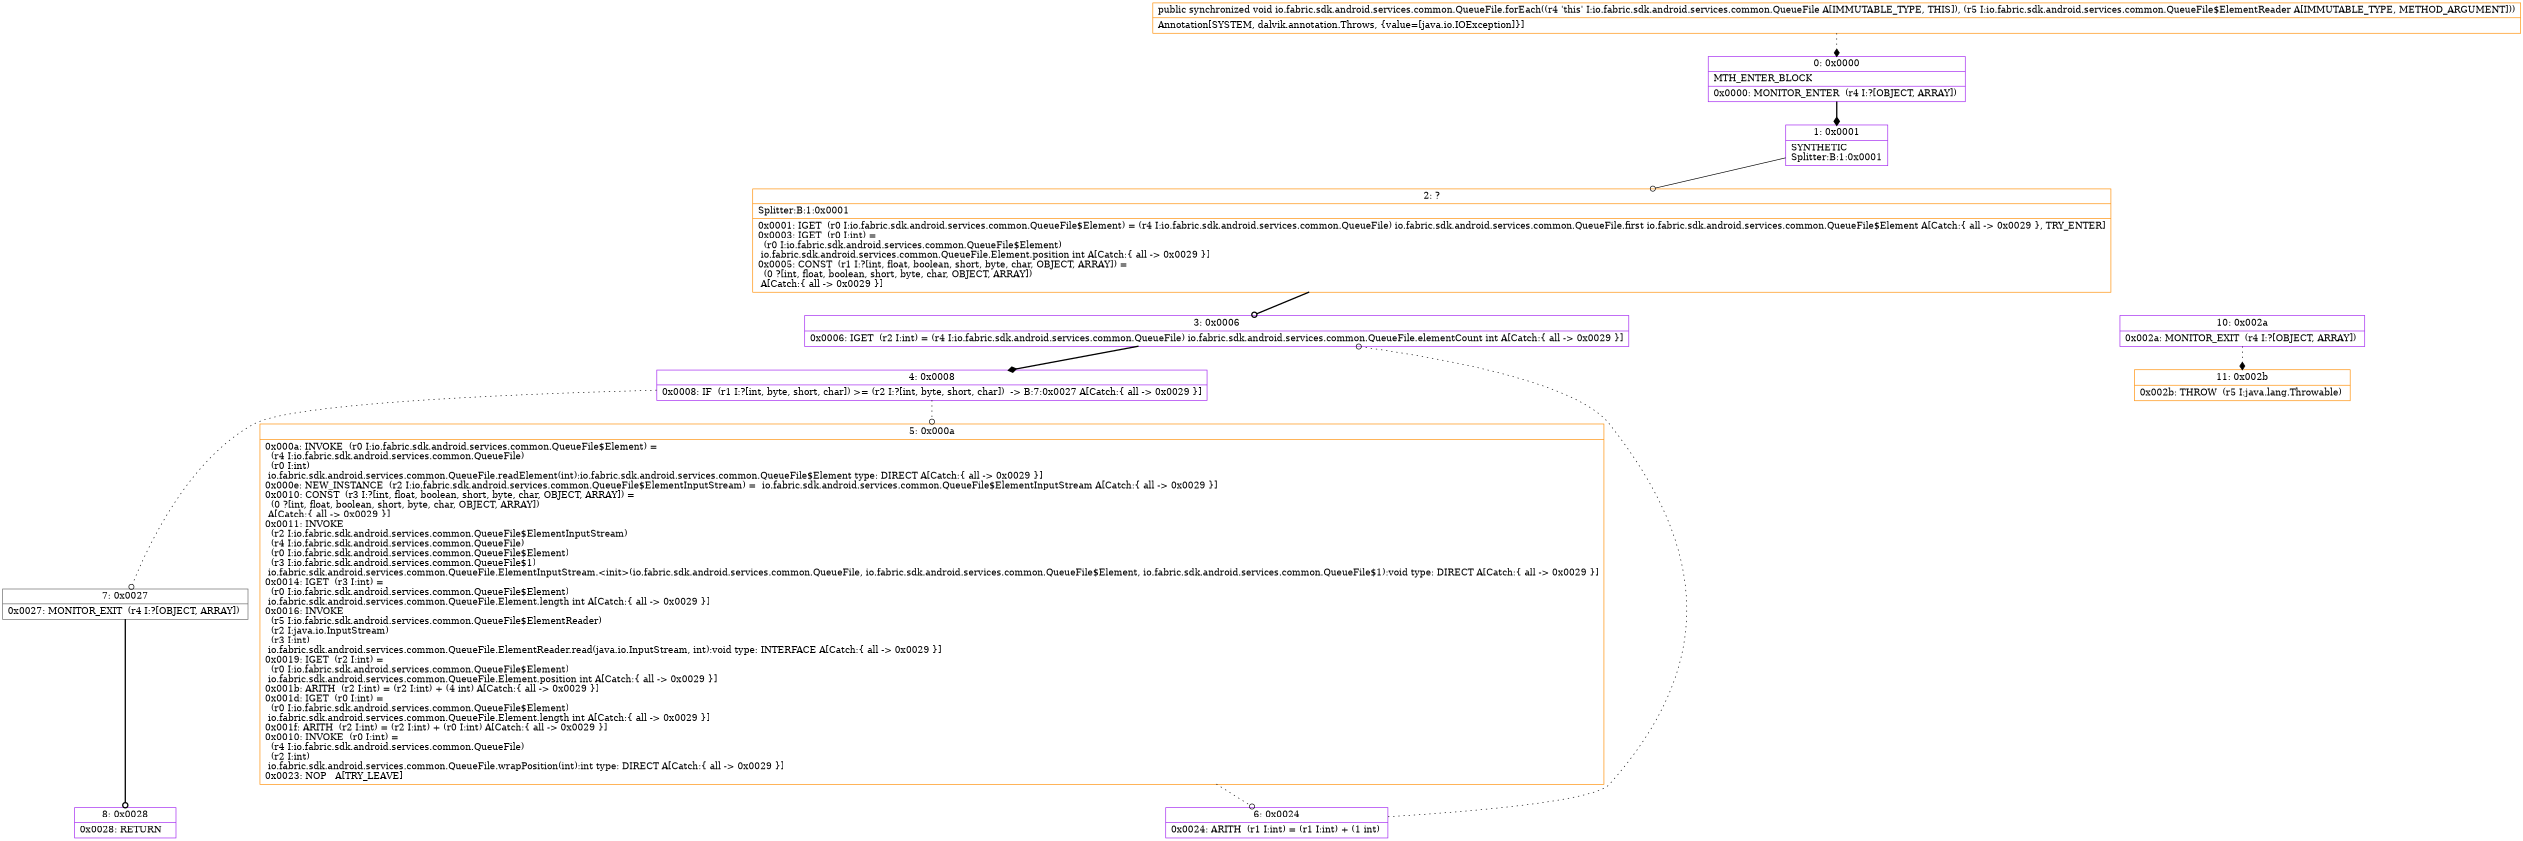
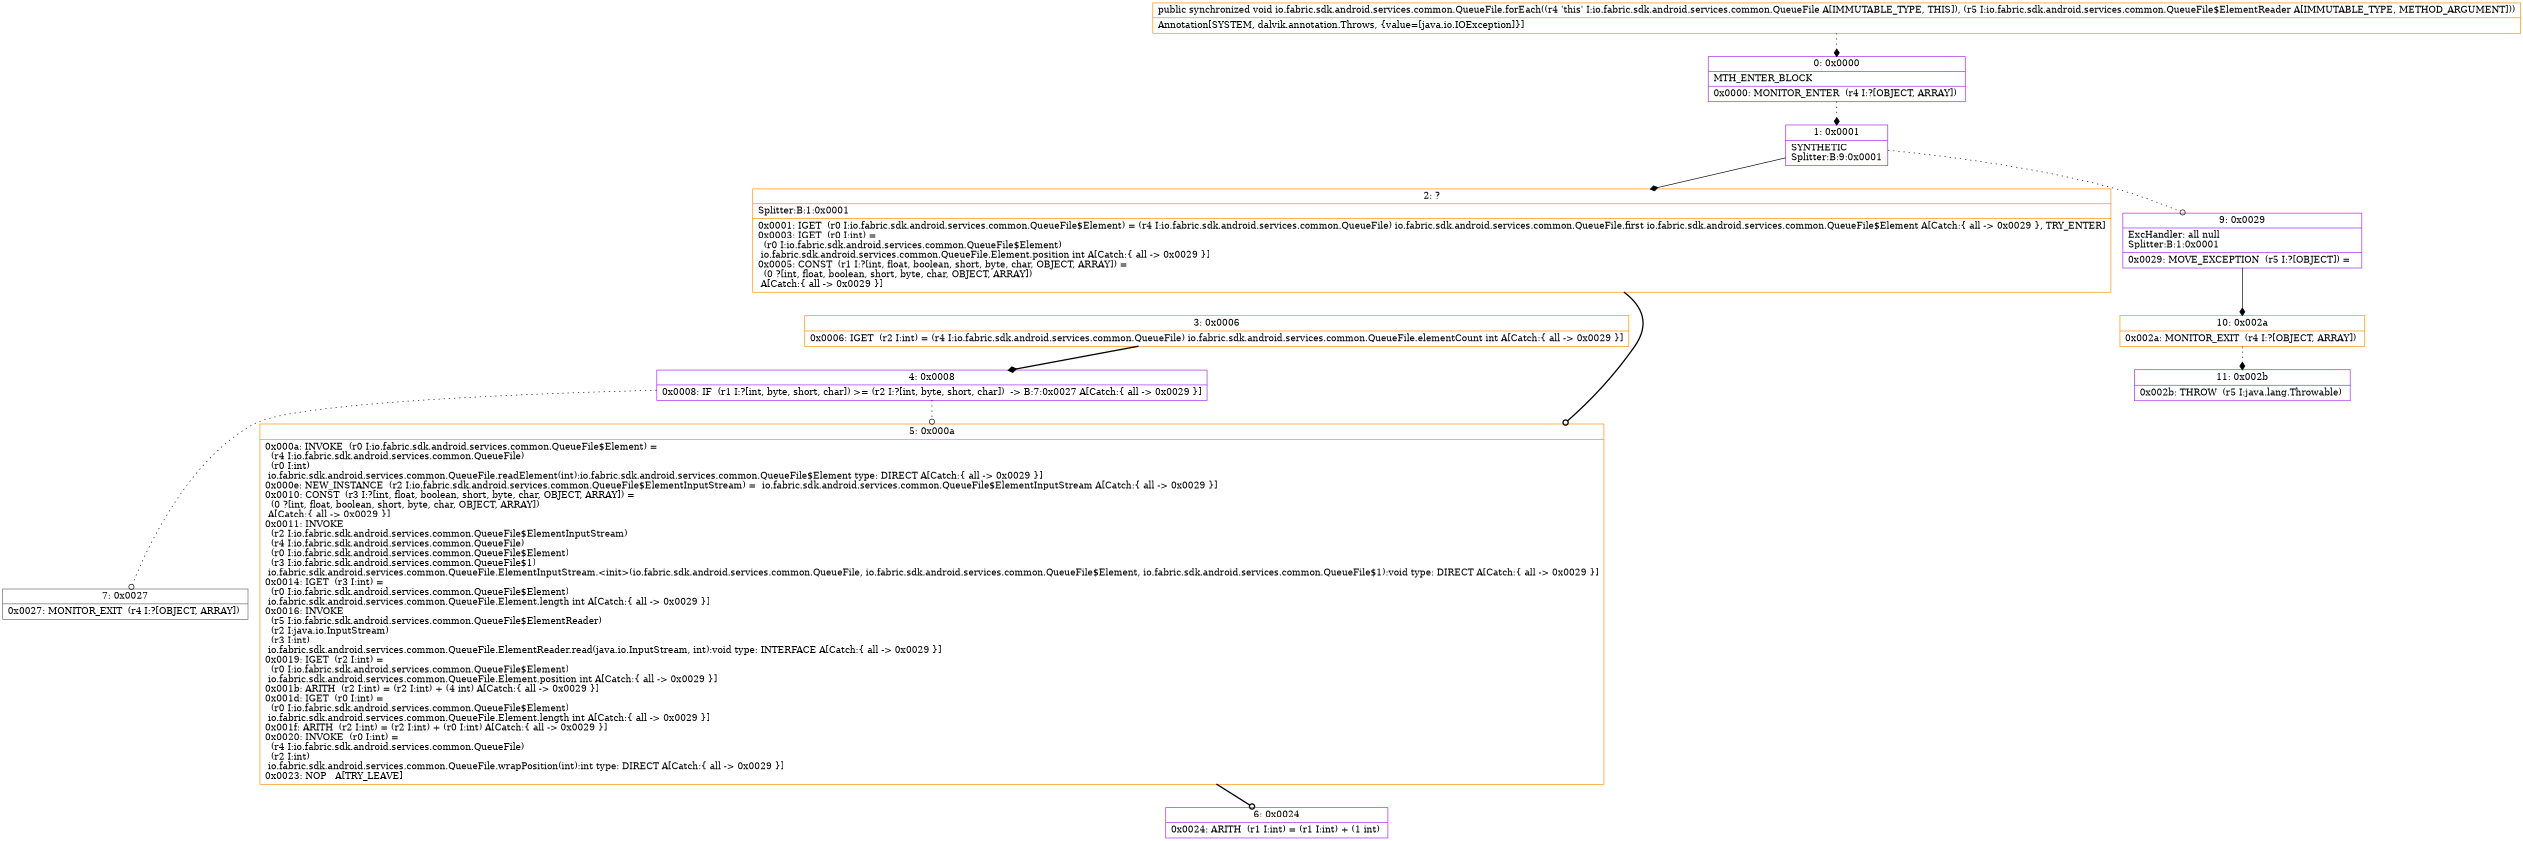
edge "0: 0x0000" -> "1: 0x0001": style bold -> dotted
node "1: 0x0001": text "Splitter:B:1:0x0001" -> "Splitter:B:9:0x0001"
edge "1: 0x0001" -> "2: ?": arrowhead odot -> diamond
node "9: 0x0029": added
edge "2: ?" -> "3: 0x0006": now "2: ?" -> "5: 0x000a"
node "3: 0x0006": color purple -> darkorange
node "10: 0x002a": color purple -> darkorange
node "11: 0x002b": color darkorange -> purple
edge "6: 0x0024" -> "3: 0x0006": removed
node "5: 0x000a": text "0x0010: INVOKE  (r0 I:int) =" -> "0x0020: INVOKE  (r0 I:int) ="
edge "5: 0x000a" -> "6: 0x0024": style dotted -> bold
node "8: 0x0028": removed
